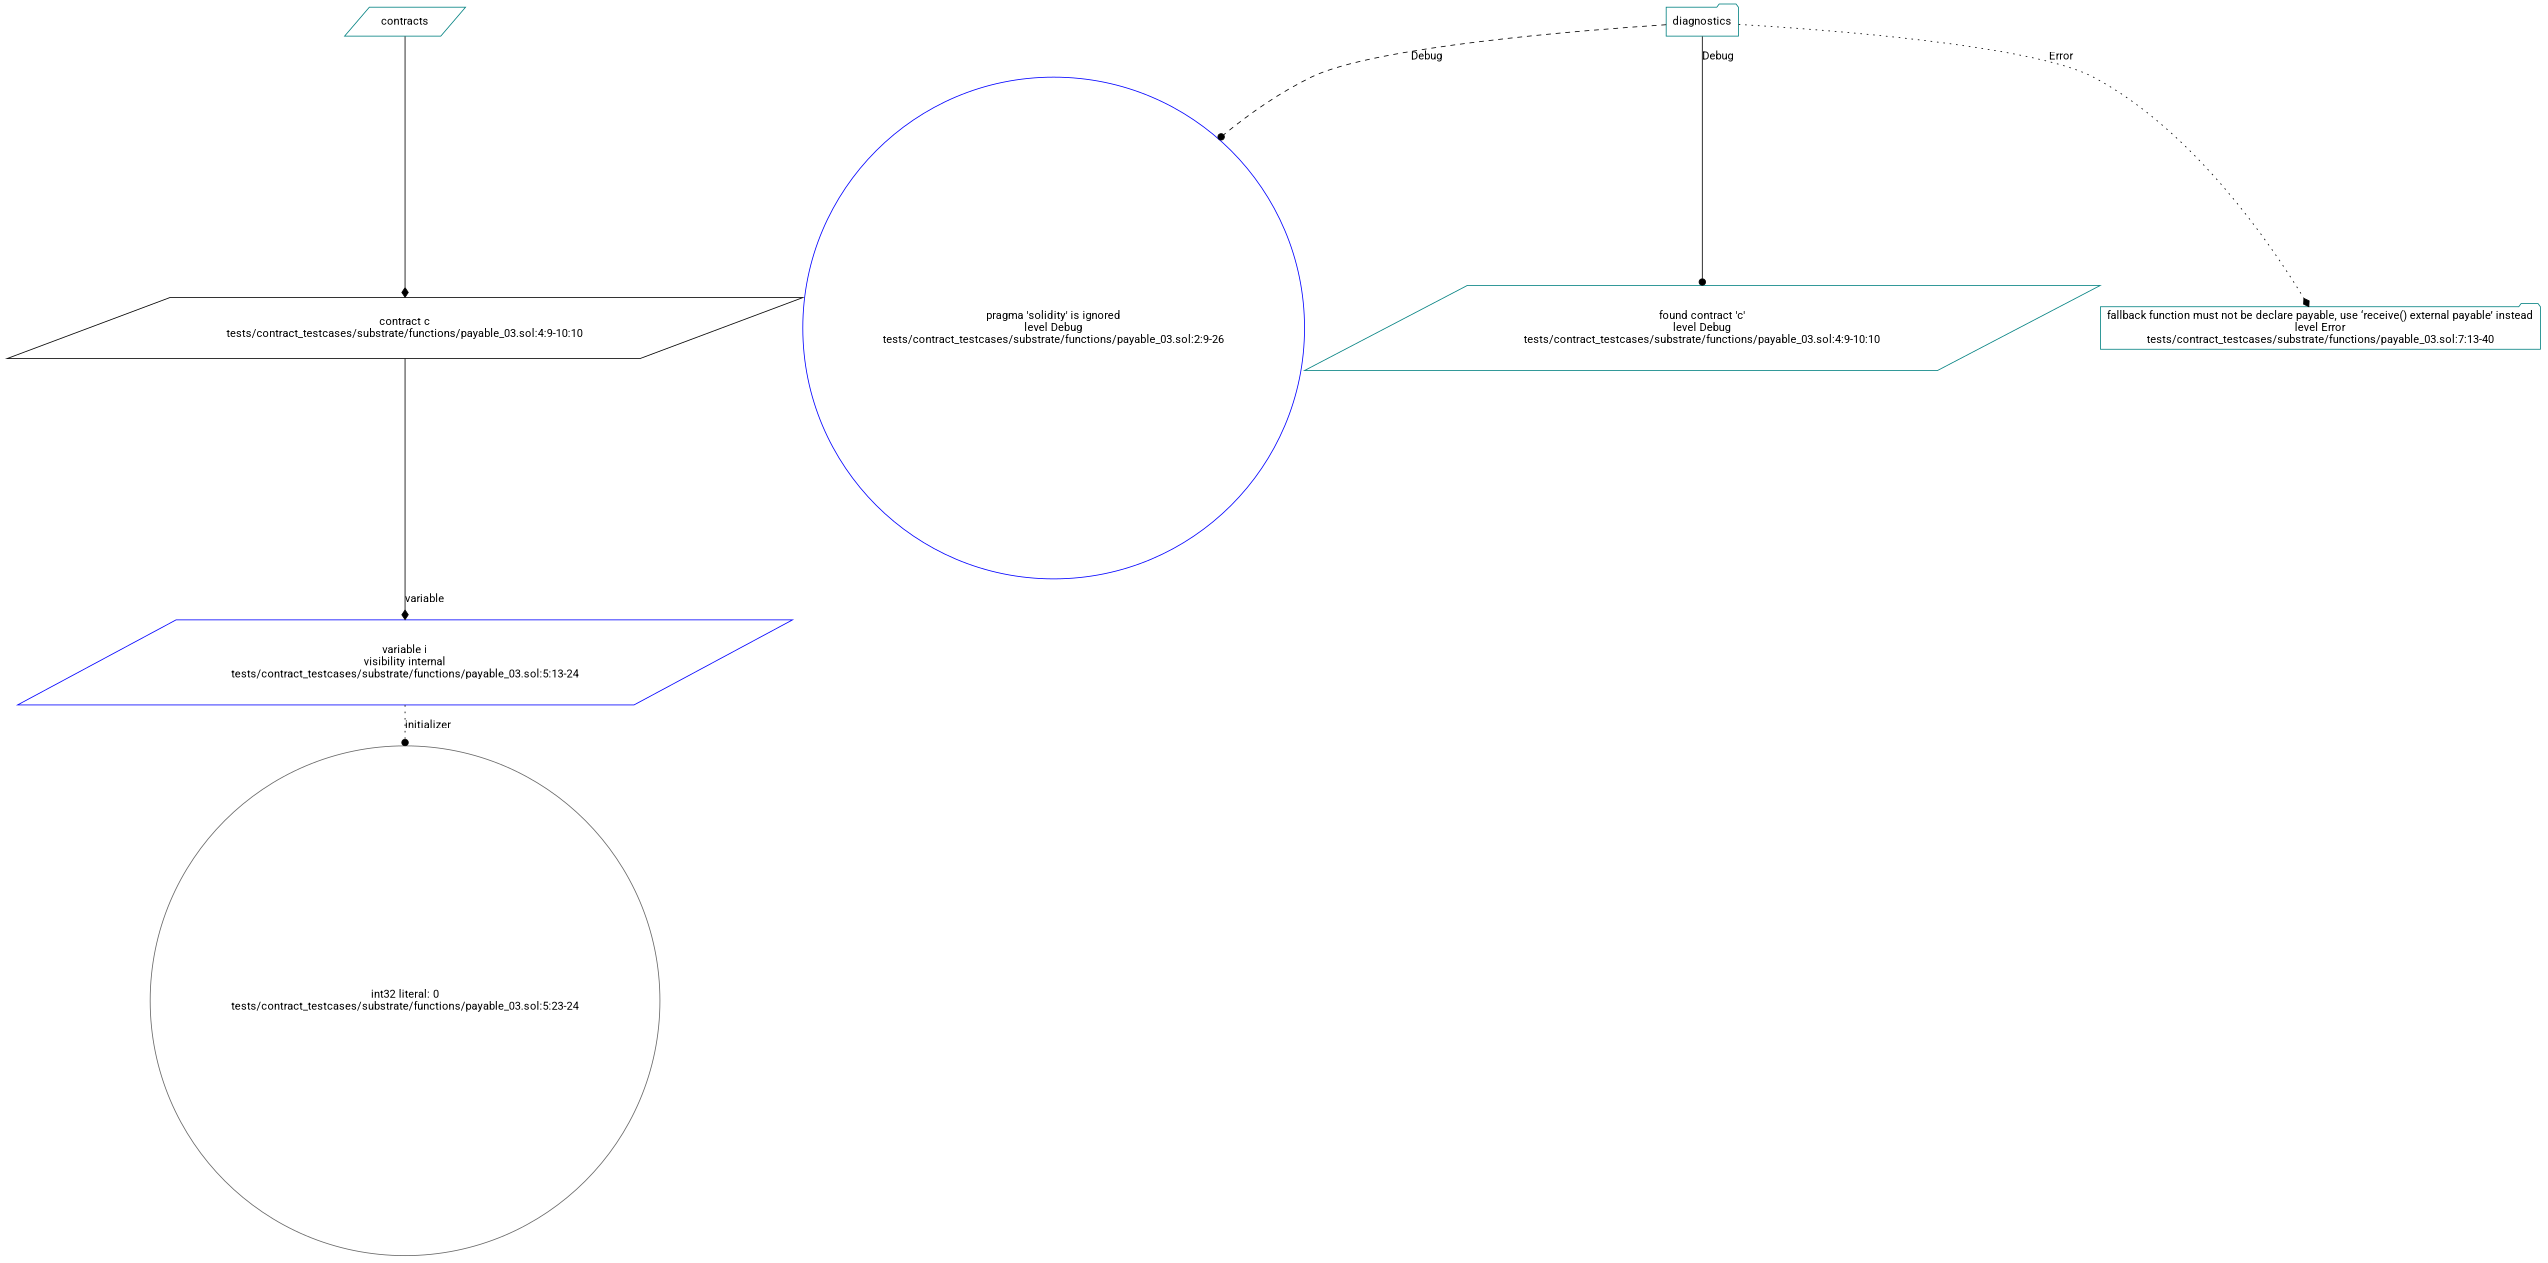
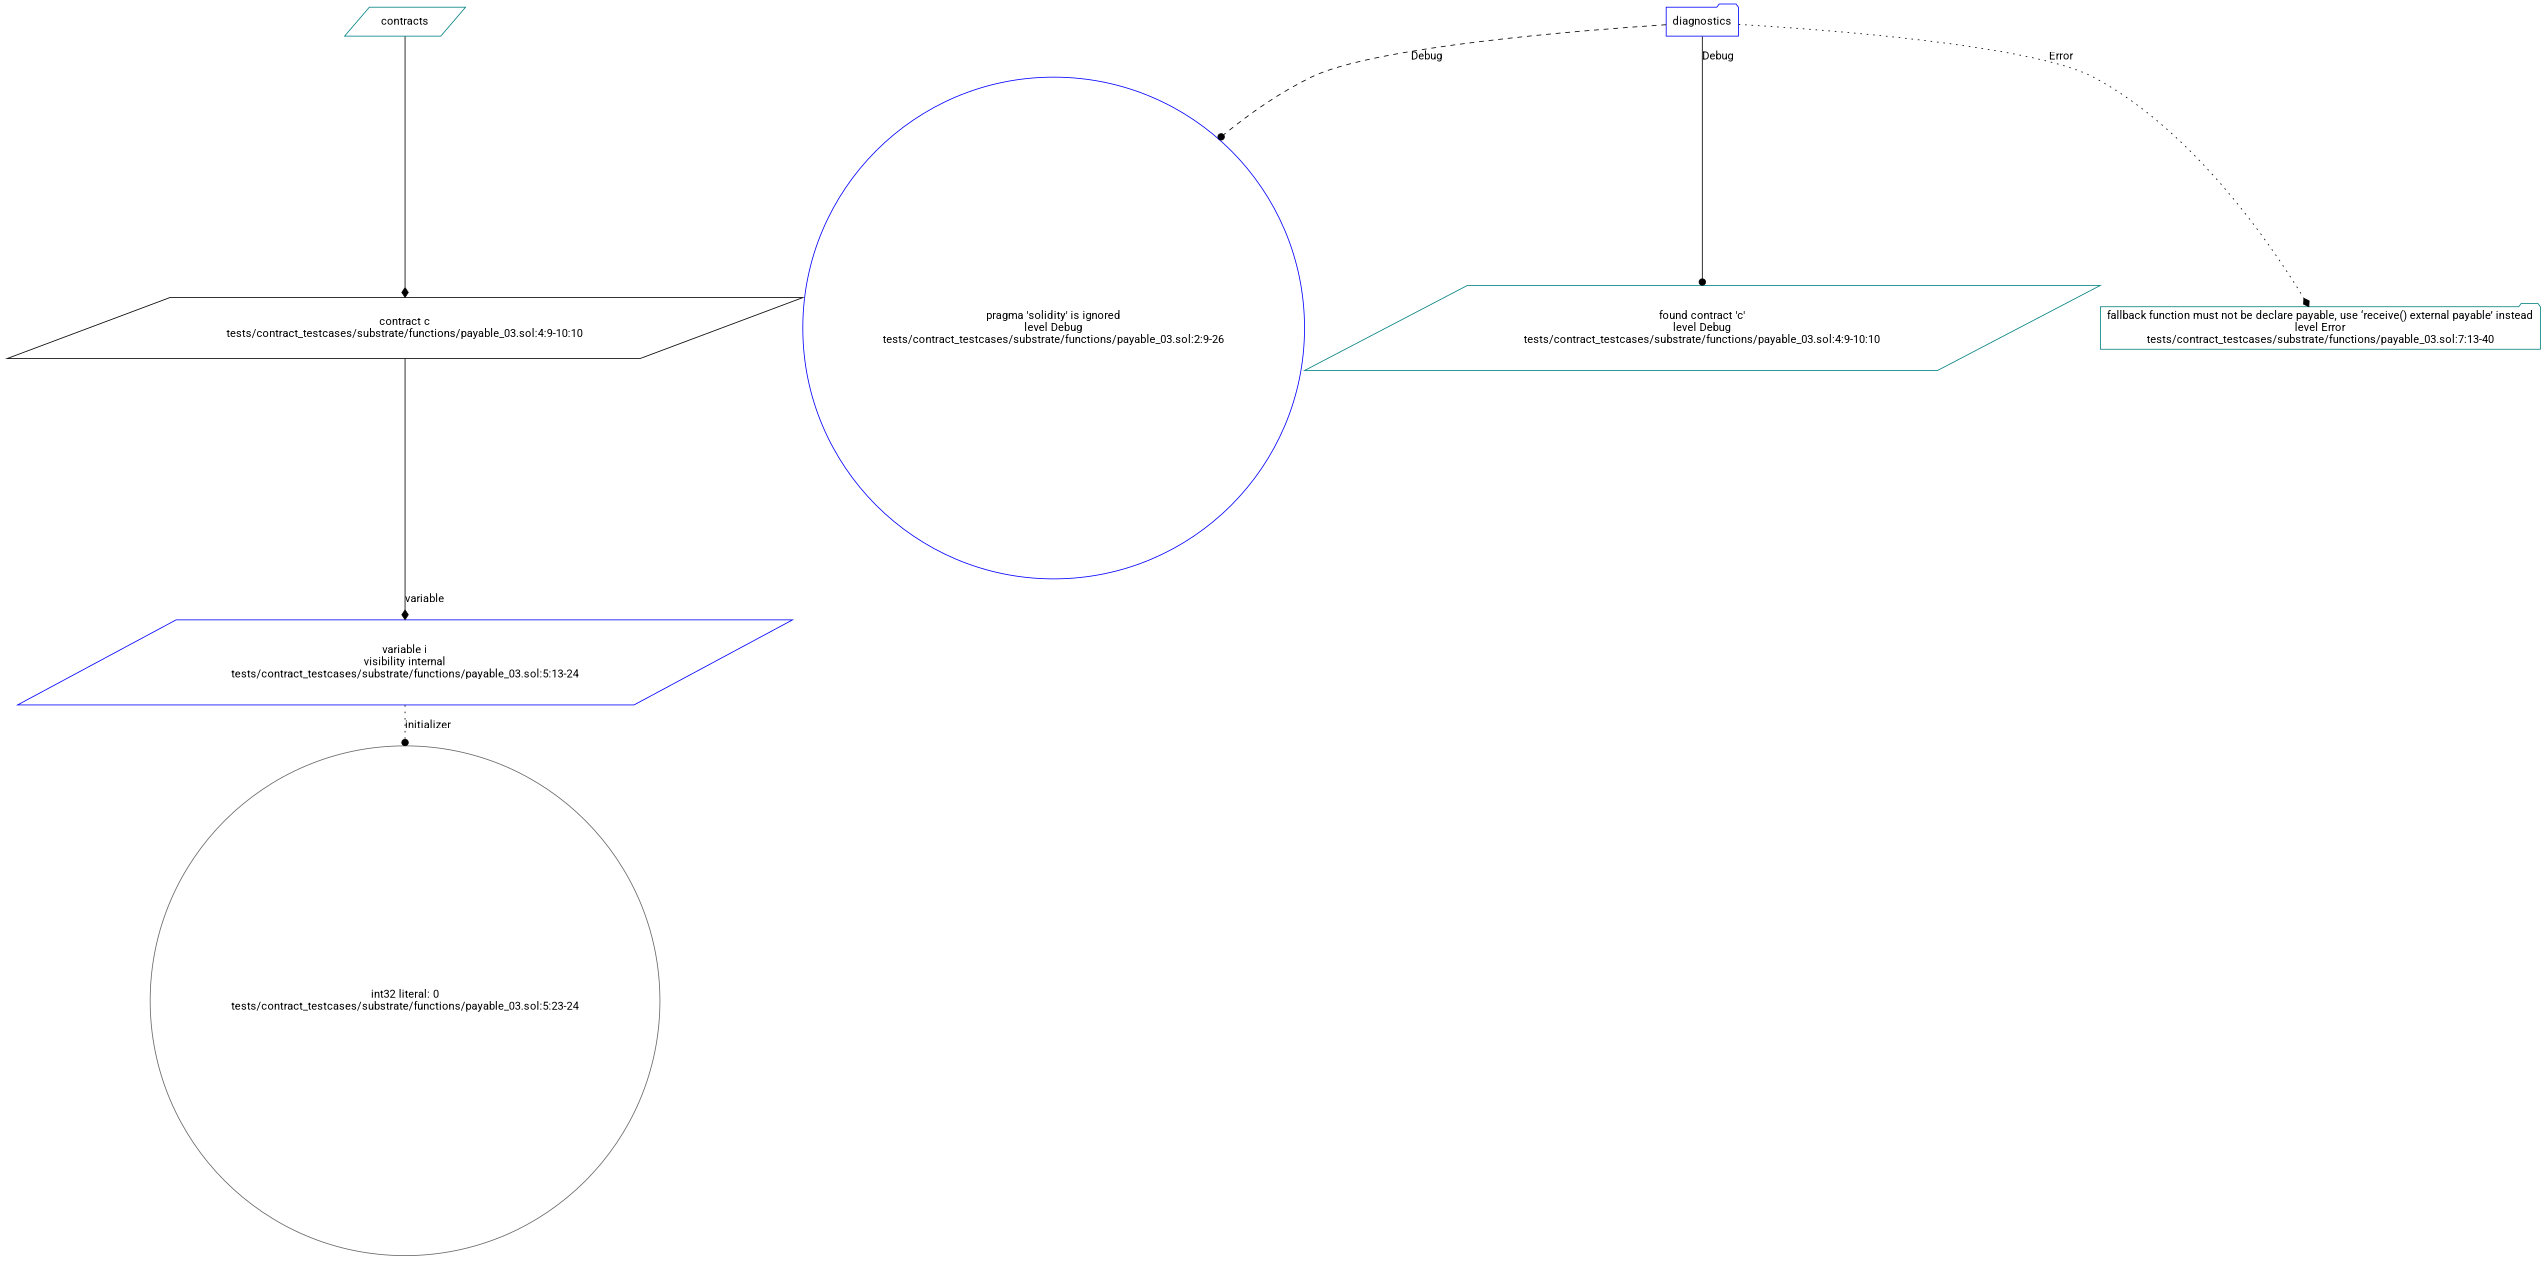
node "diagnostics": color teal -> blue
